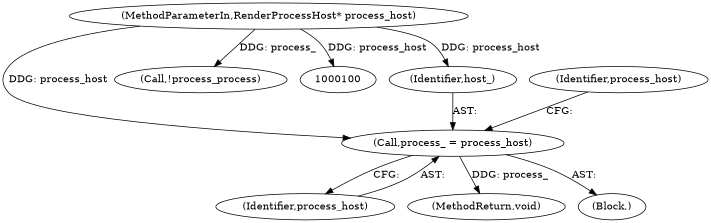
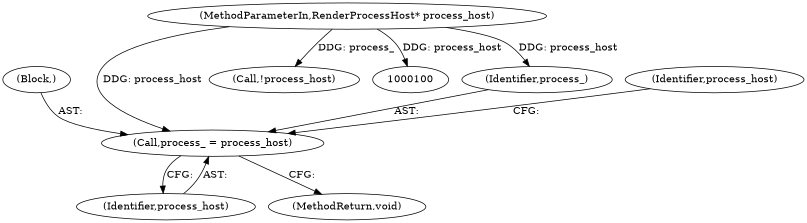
node "(Call,!process_process)": label "(Call,!process_process)" -> "(Call,!process_host)"
node "(Identifier,host_)": label "(Identifier,host_)" -> "(Identifier,process_)"
edge "(Call,process_ = process_host)" -> "(Block,)": reversed
edge "(Call,process_ = process_host)" -> "(MethodReturn,void)": label "DDG: process_" -> "CFG: "
